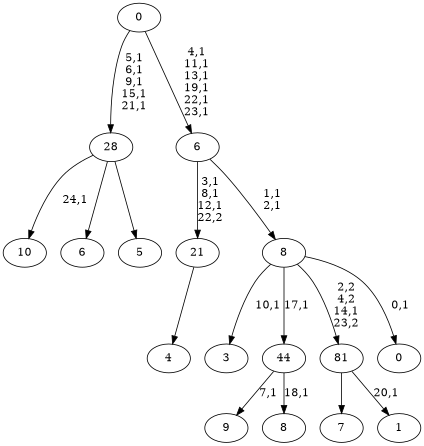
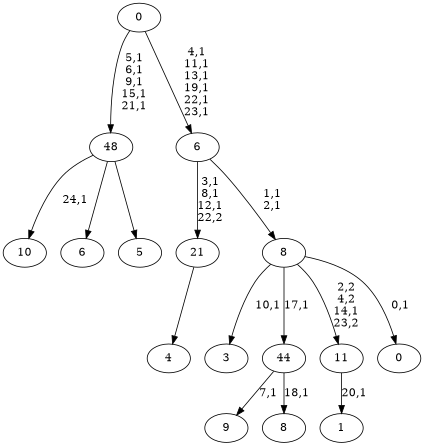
node "28": label "28" -> "48"
node "81": label "81" -> "11"
node "7": removed
